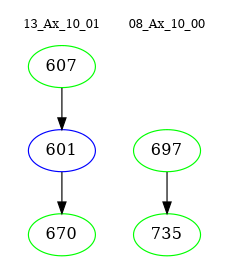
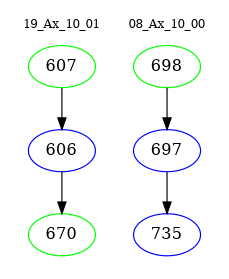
cluster "13_Ax_10_01": label "13_Ax_10_01" -> "19_Ax_10_01"
node "698": added
node "601": label "601" -> "606"
node "697": color green -> blue
node "735": color green -> blue
